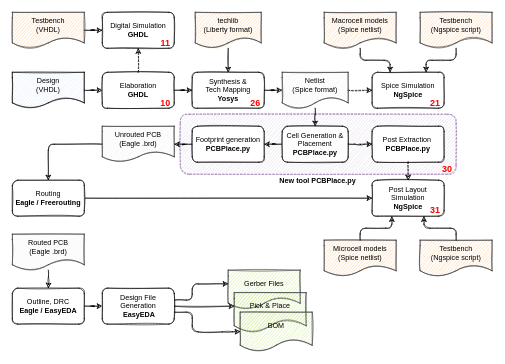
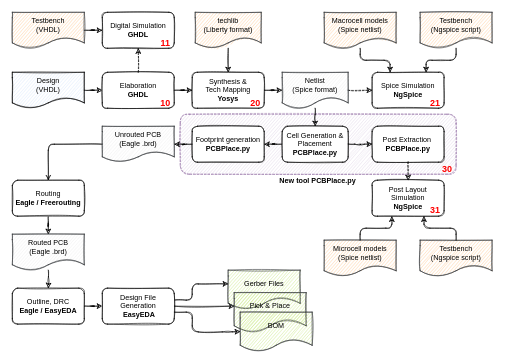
node "26": label "26" -> "20"
edge "Unrouted PCB (Eagle .brd)" -> "Routing Eagle / Freerouting": arrowhead classic -> open
edge "Routing Eagle / Freerouting" -> "Post Layout Simulation NgSpice": now "Routing Eagle / Freerouting" -> "Routed PCB (Eagle .brd)"
